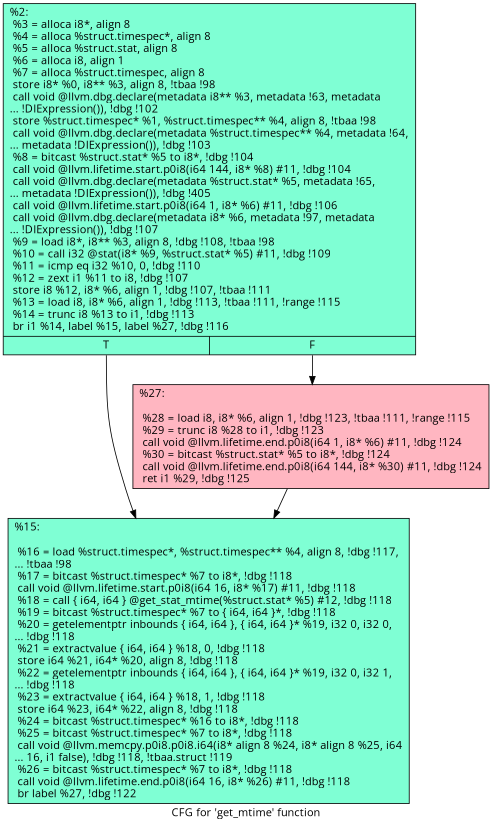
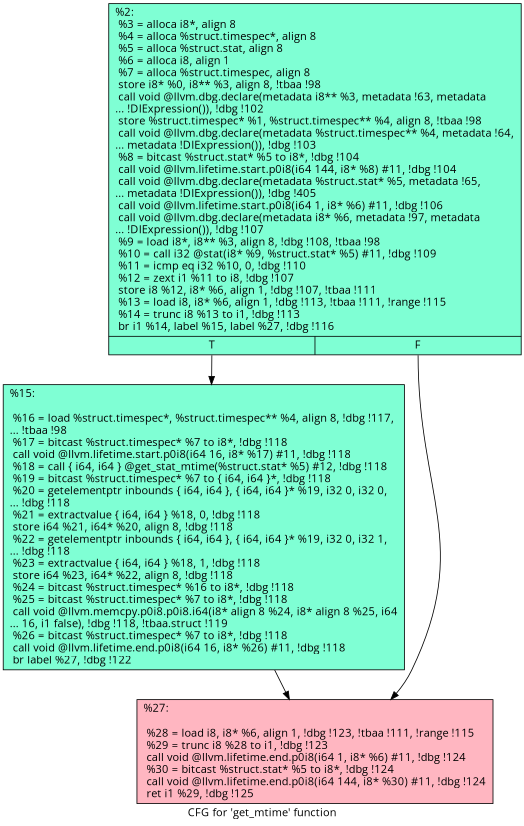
edge "%27:" -> "%15:": reversed
